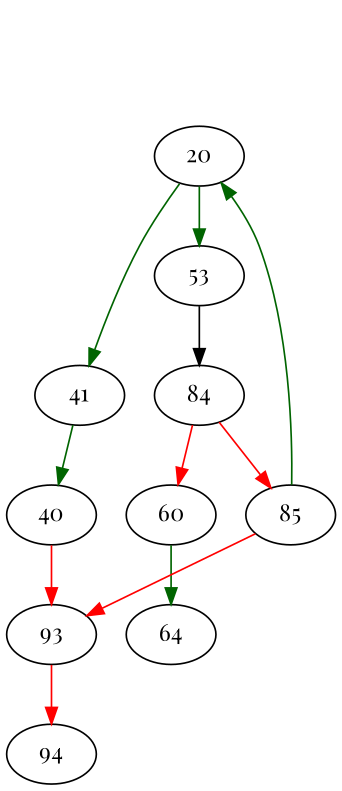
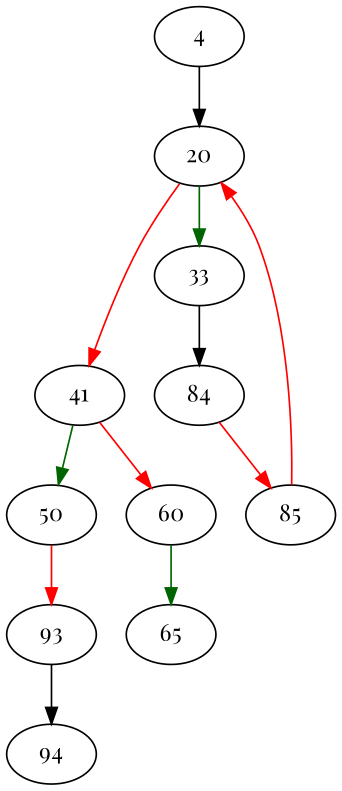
node "4": added
edge "20" -> "41": color darkgreen -> red
node "53": label "53" -> "33"
edge "85" -> "20": color darkgreen -> red
edge "84" -> "60": now "41" -> "60"
node "40": label "40" -> "50"
edge "85" -> "93": removed
node "64": label "64" -> "65"
edge "93" -> "94": color red -> black
